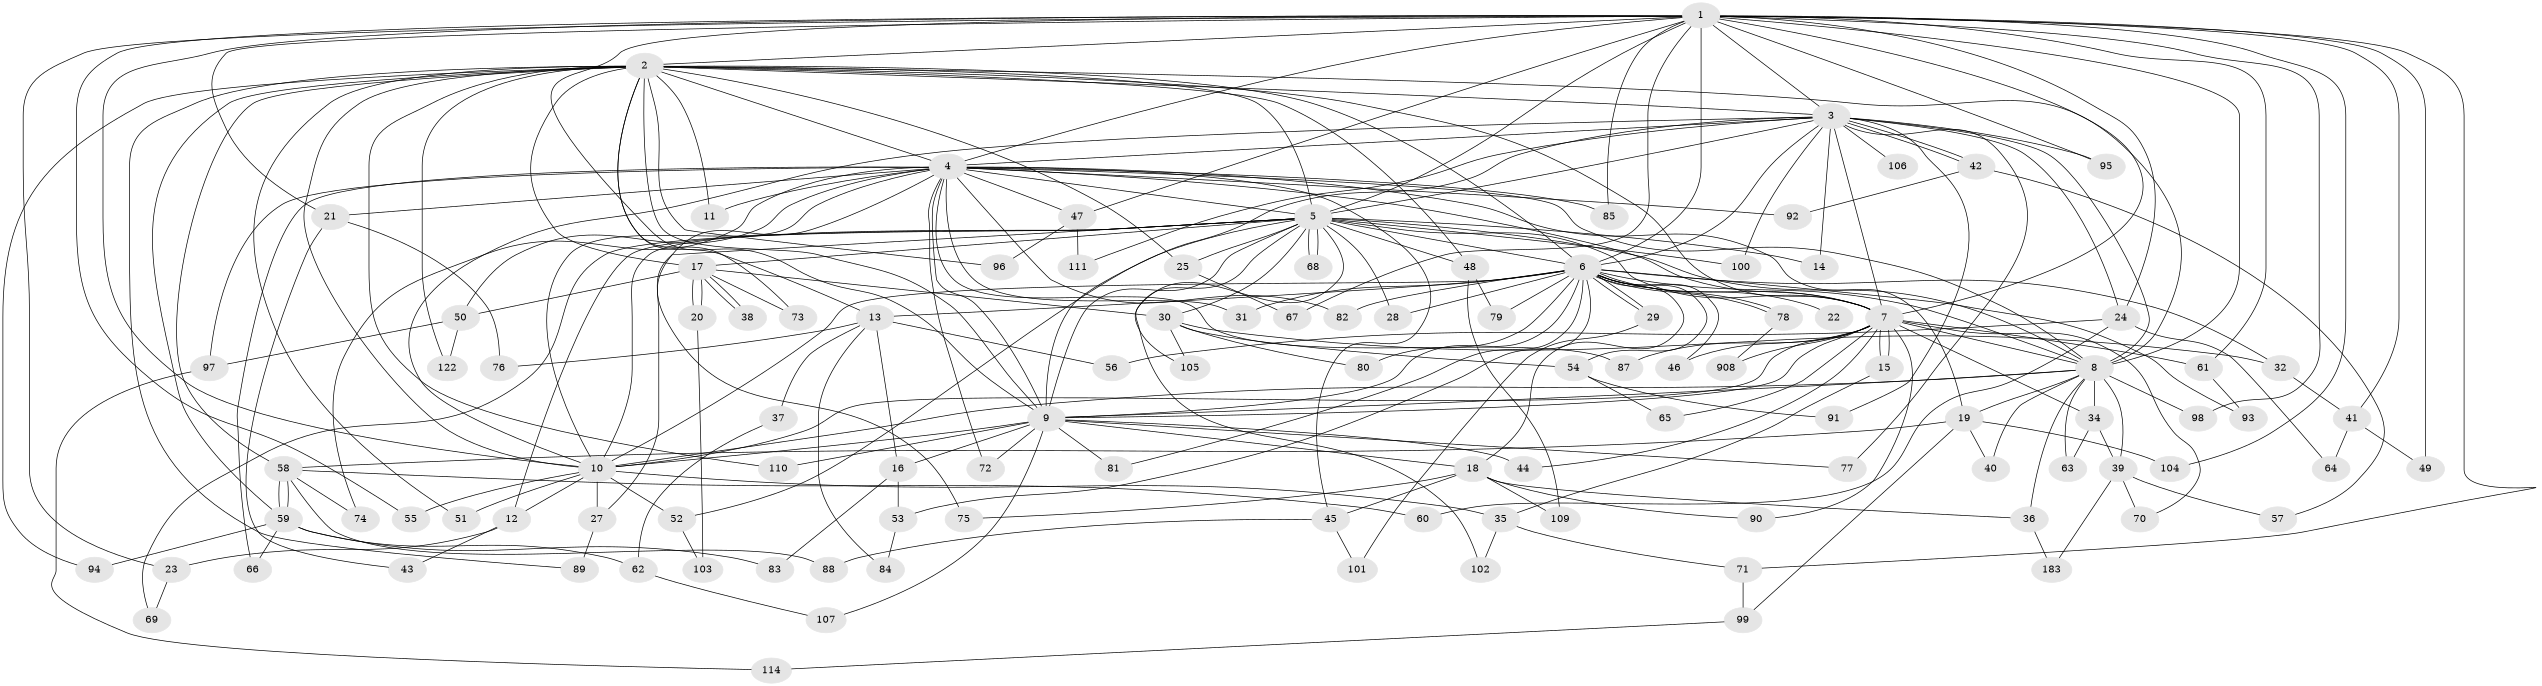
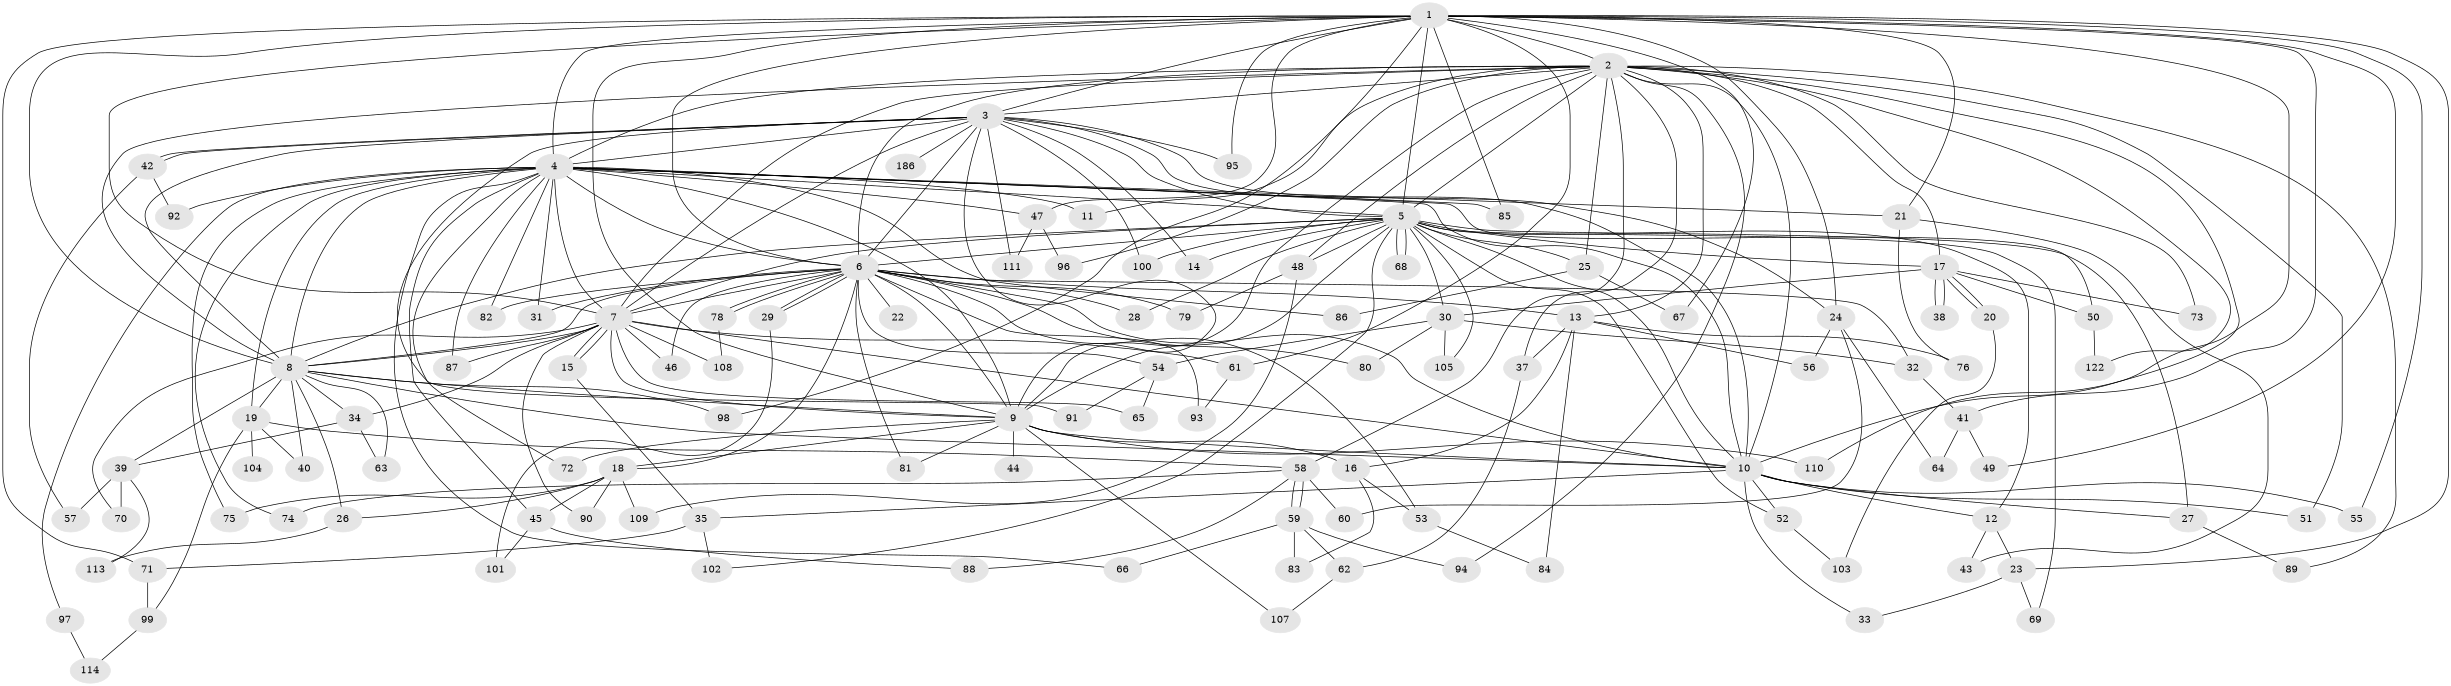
edge "1" -- "104": removed
edge "2" -- "59": now "2" -- "37"
node "106": label "106" -> "186"
edge "4" -- "6": added
node "86": added
edge "50" -- "97": removed
node "908": label "908" -> "108"
edge "7" -- "44": removed
node "77": removed
node "36": label "36" -> "26"
node "183": label "183" -> "113"
node "33": added
